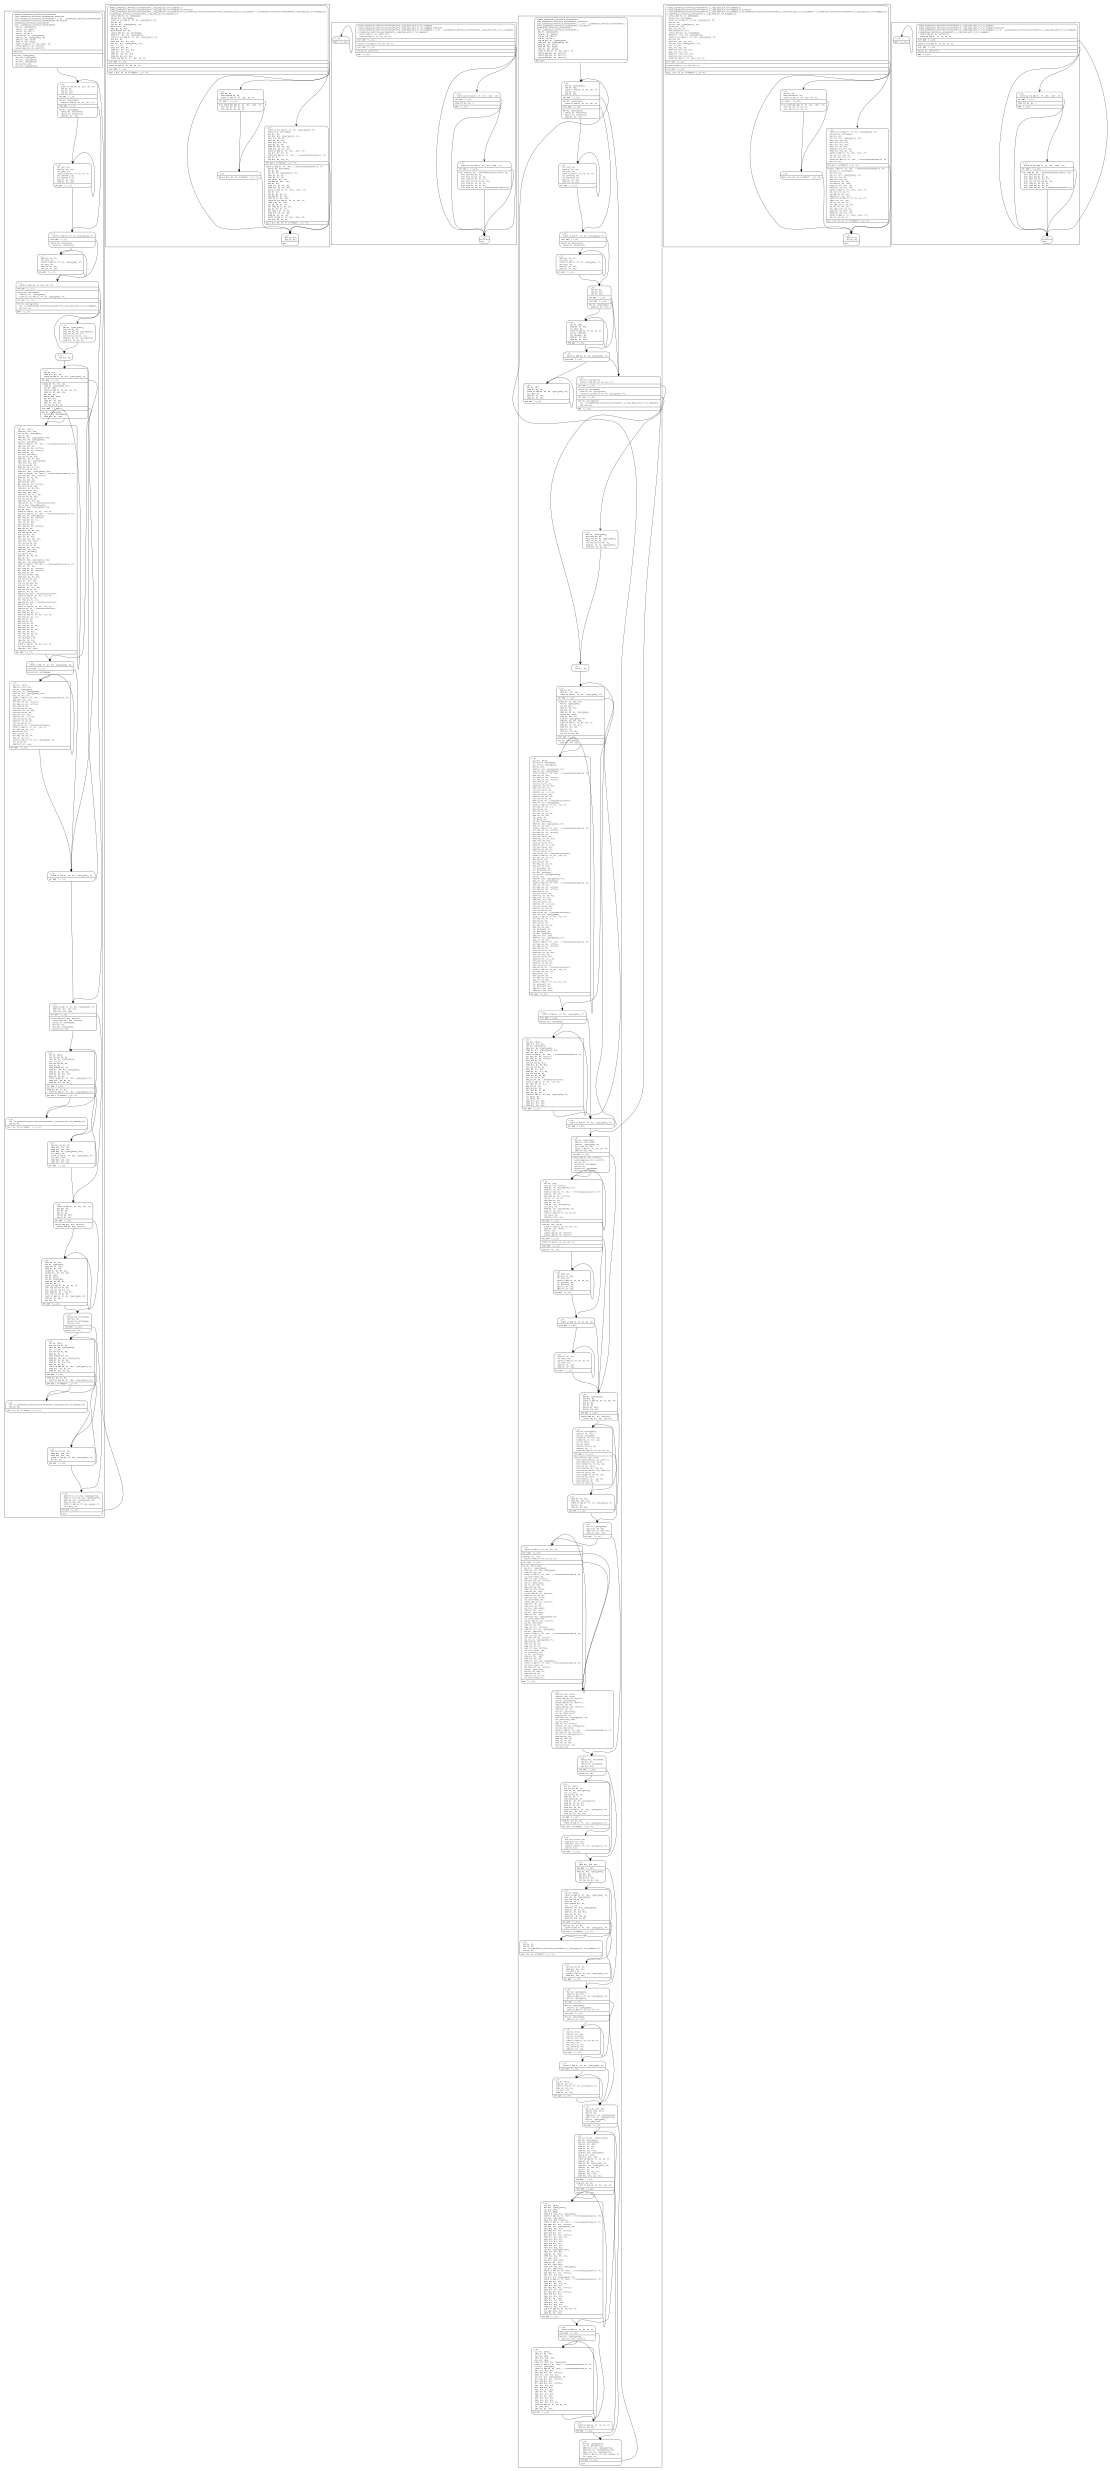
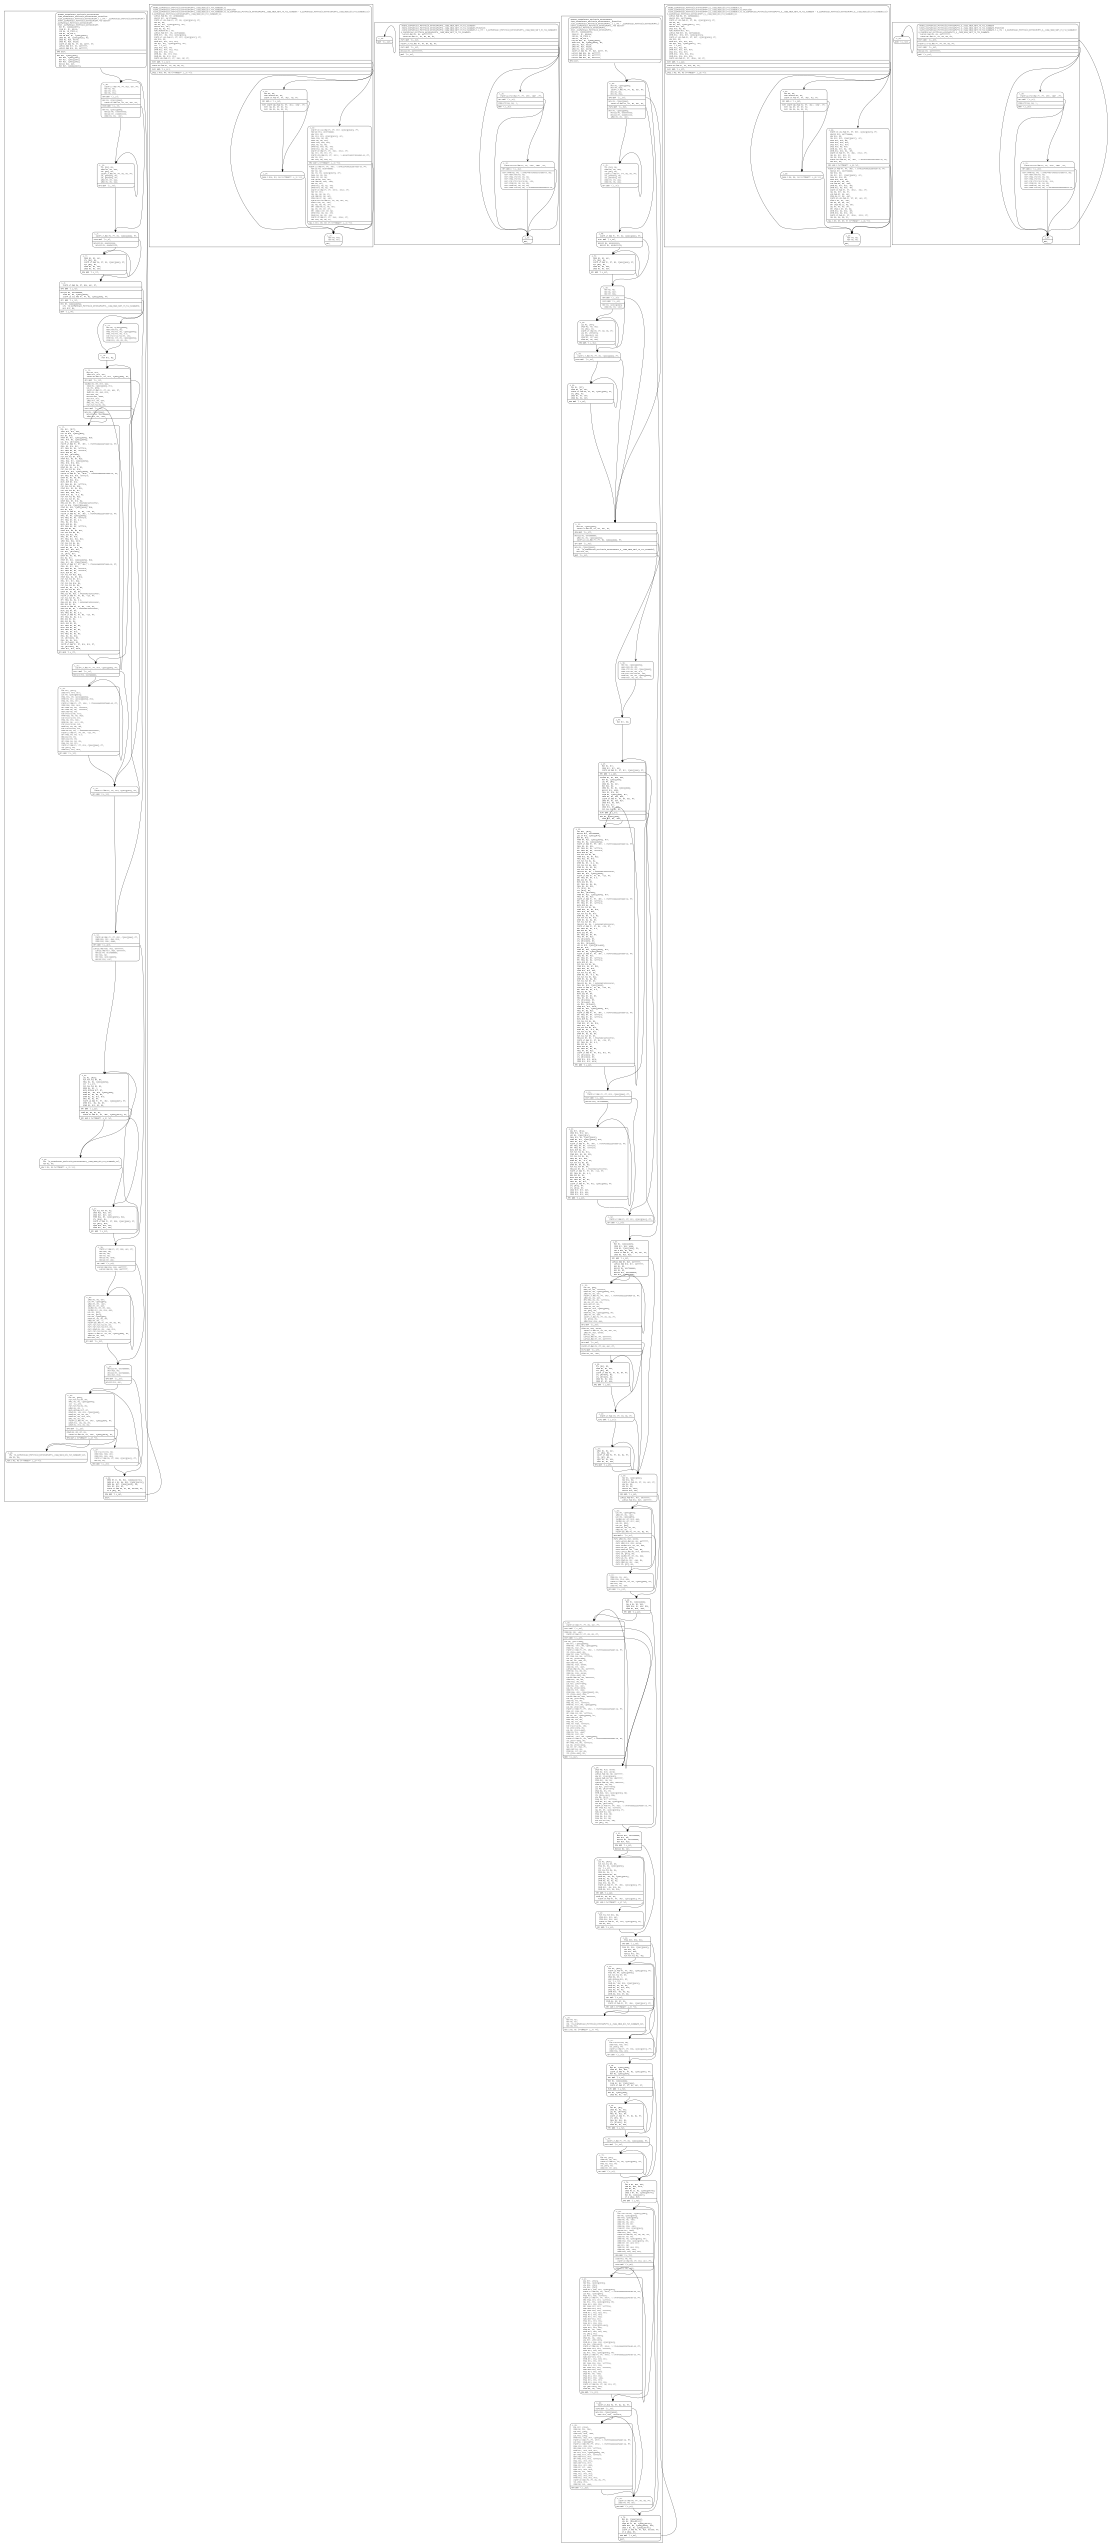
edge ".L_46:" -> ".L_39:": added
edge ".L_28:" -> ".L_27:": removed
